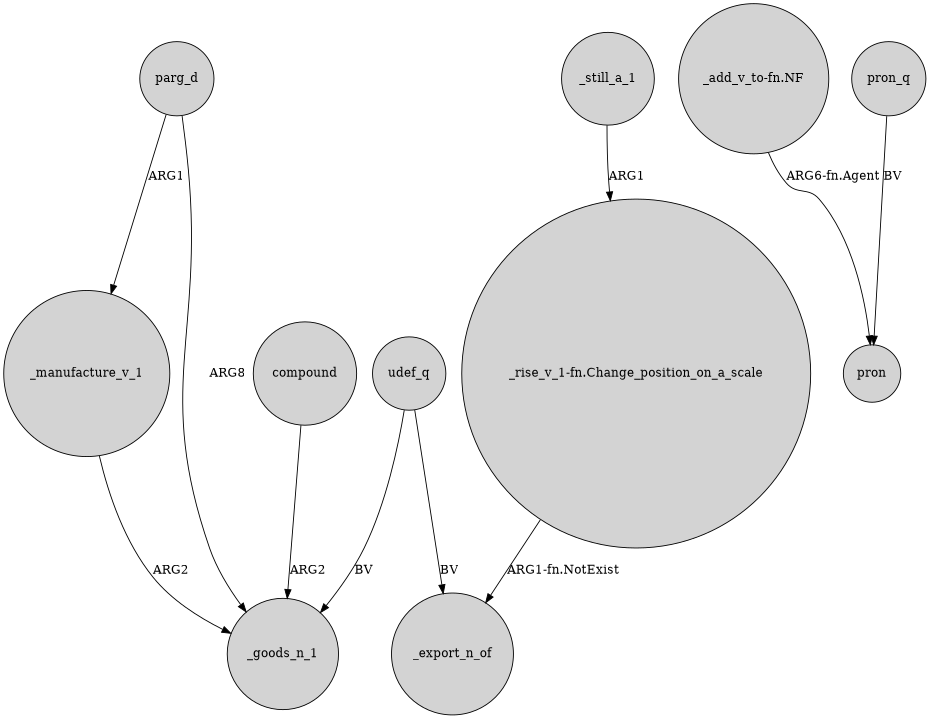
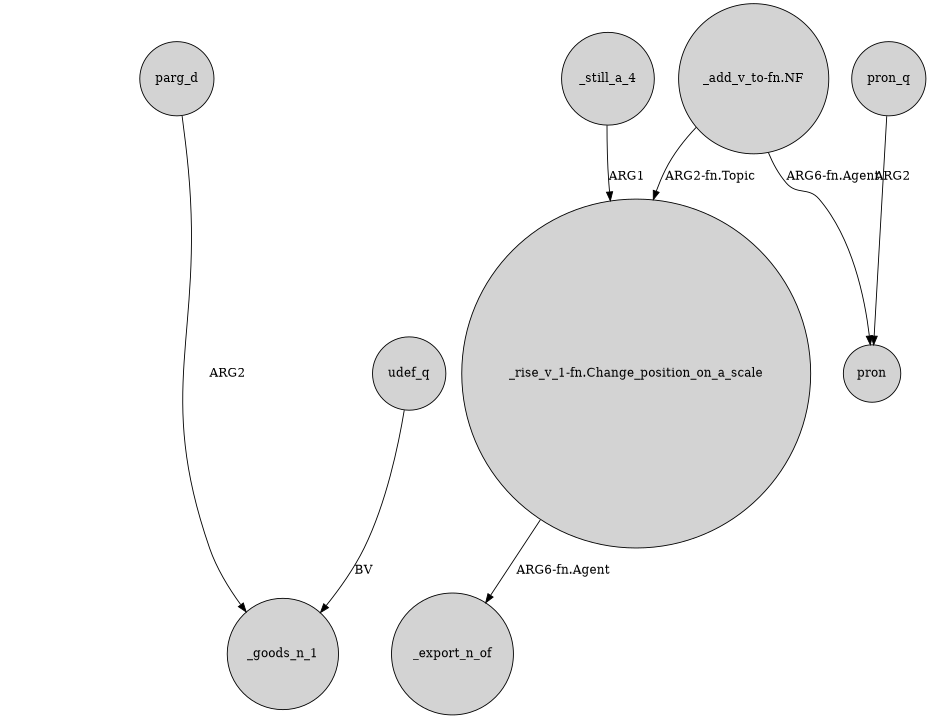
node "_still_a_1": label "_still_a_1" -> "_still_a_4"
edge "_add_v_to-fn.NF" -> "_rise_v_1-fn.Change_position_on_a_scale": added, label "ARG2-fn.Topic"
edge "pron_q" -> "pron": label "BV" -> "ARG2"
node "_manufacture_v_1": removed
edge "parg_d" -> "_goods_n_1": label "ARG8" -> "ARG2"
node "compound": removed
edge "udef_q" -> "_export_n_of": removed, label "BV"
edge "_rise_v_1-fn.Change_position_on_a_scale" -> "_export_n_of": label "ARG1-fn.NotExist" -> "ARG6-fn.Agent"
